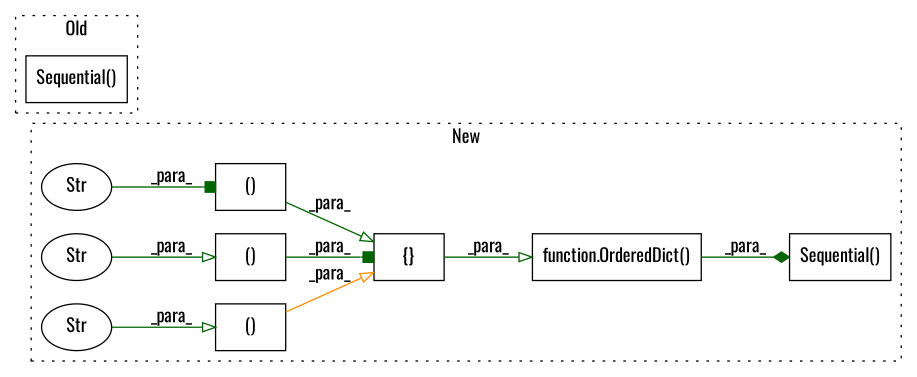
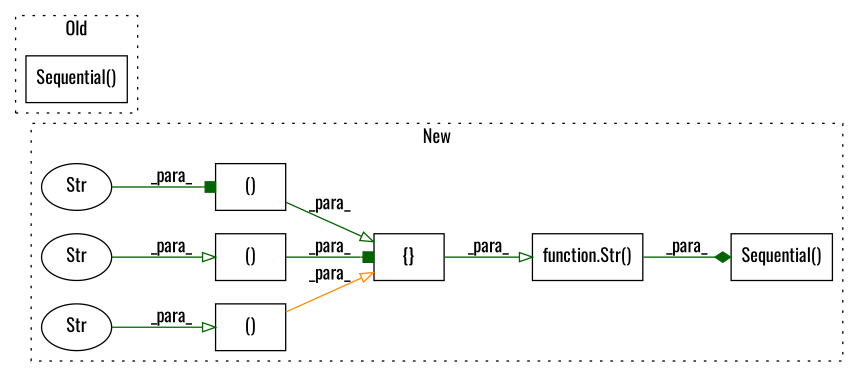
node "function.OrderedDict()": label "function.OrderedDict()" -> "function.Str()"
